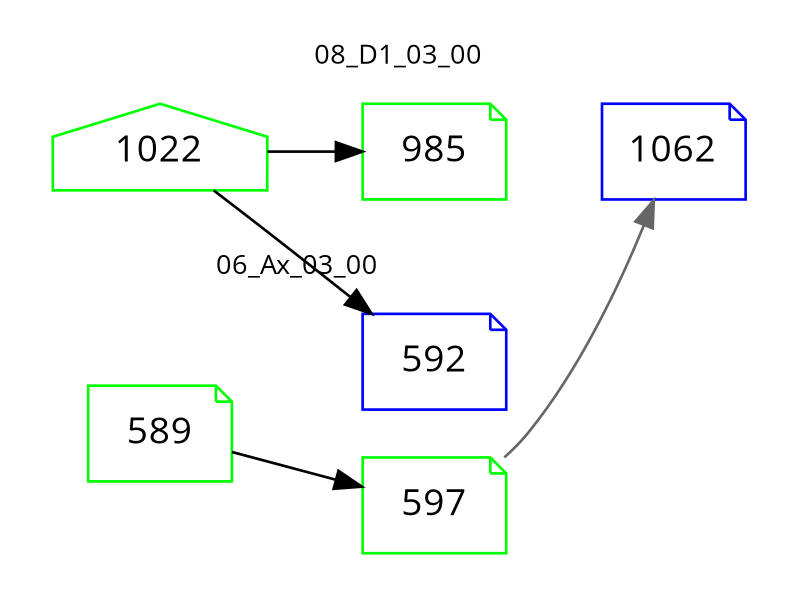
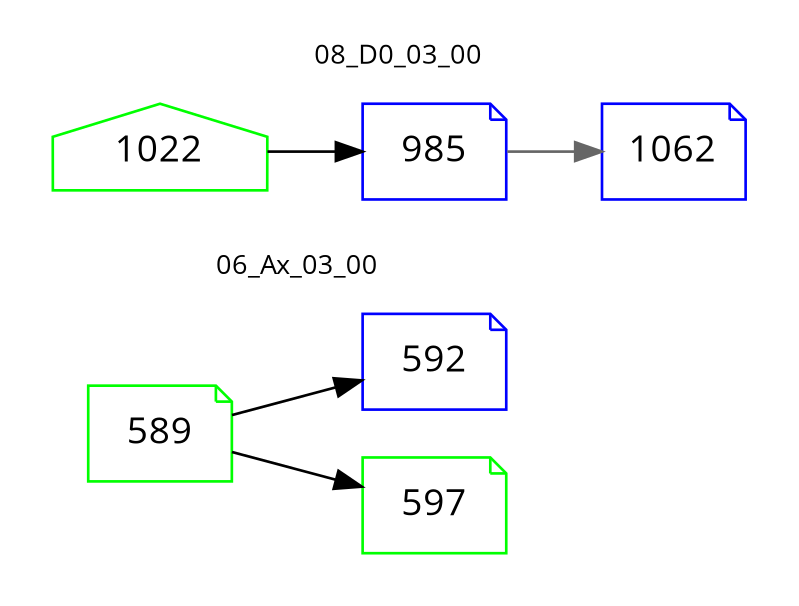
cluster "08_D1_03_00": label "08_D1_03_00" -> "08_D0_03_00"
node "985": color green -> blue
edge "1022" -> "592": now "589" -> "592"
edge "597" -> "1062": now "985" -> "1062"
